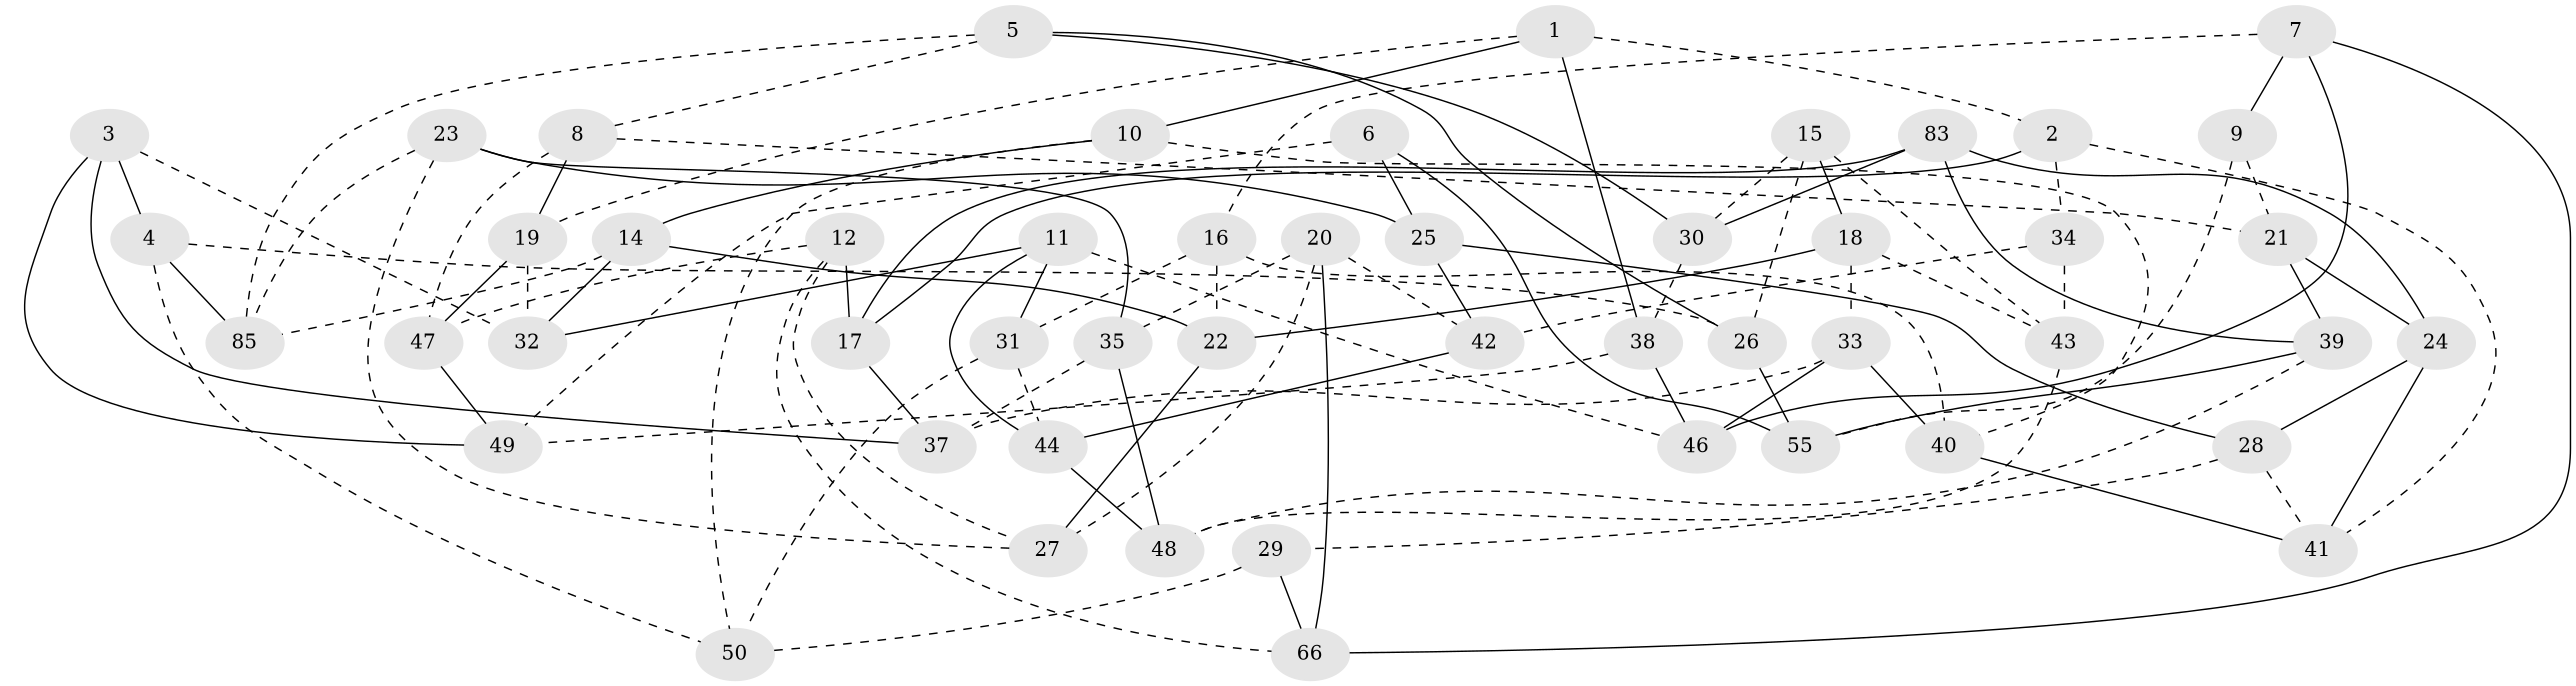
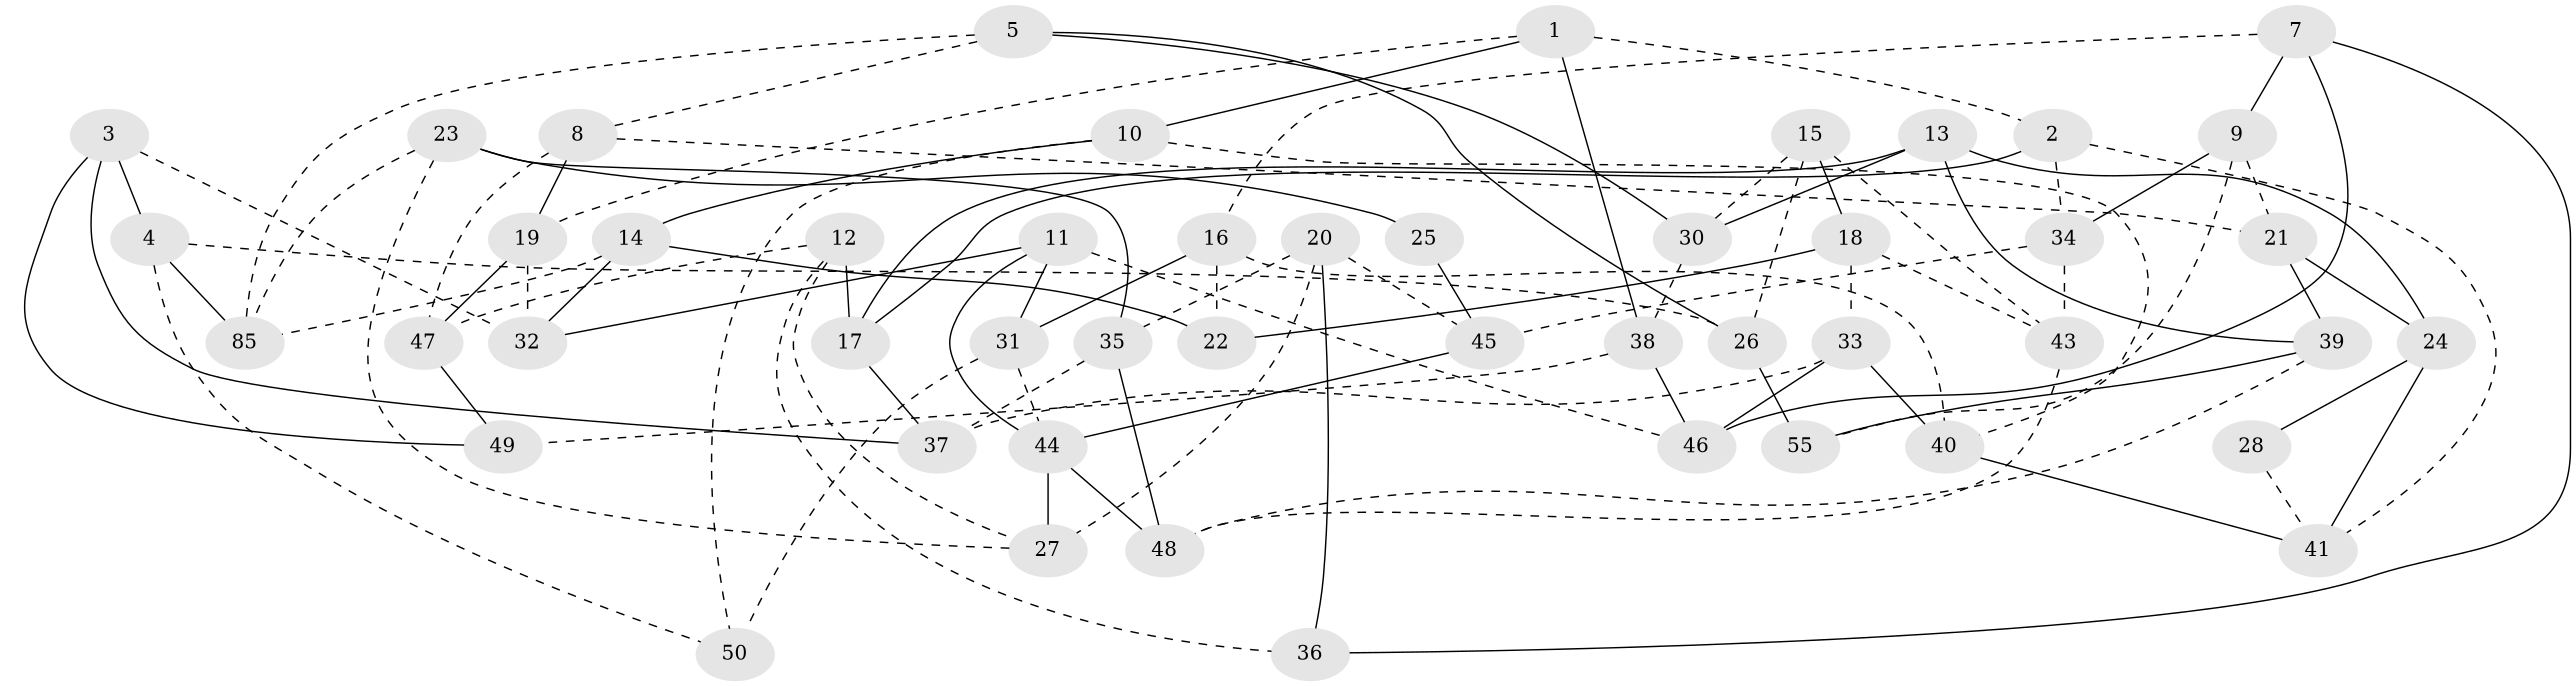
node "6": removed
node "83": label "83" -> "13"
edge "9" -- "34": added
edge "16" -- "31": style dashed -> solid
edge "25" -- "28": removed
node "42": label "42" -> "45"
edge "22" -- "27": now "44" -- "27"
node "29": removed
node "66": label "66" -> "36"
